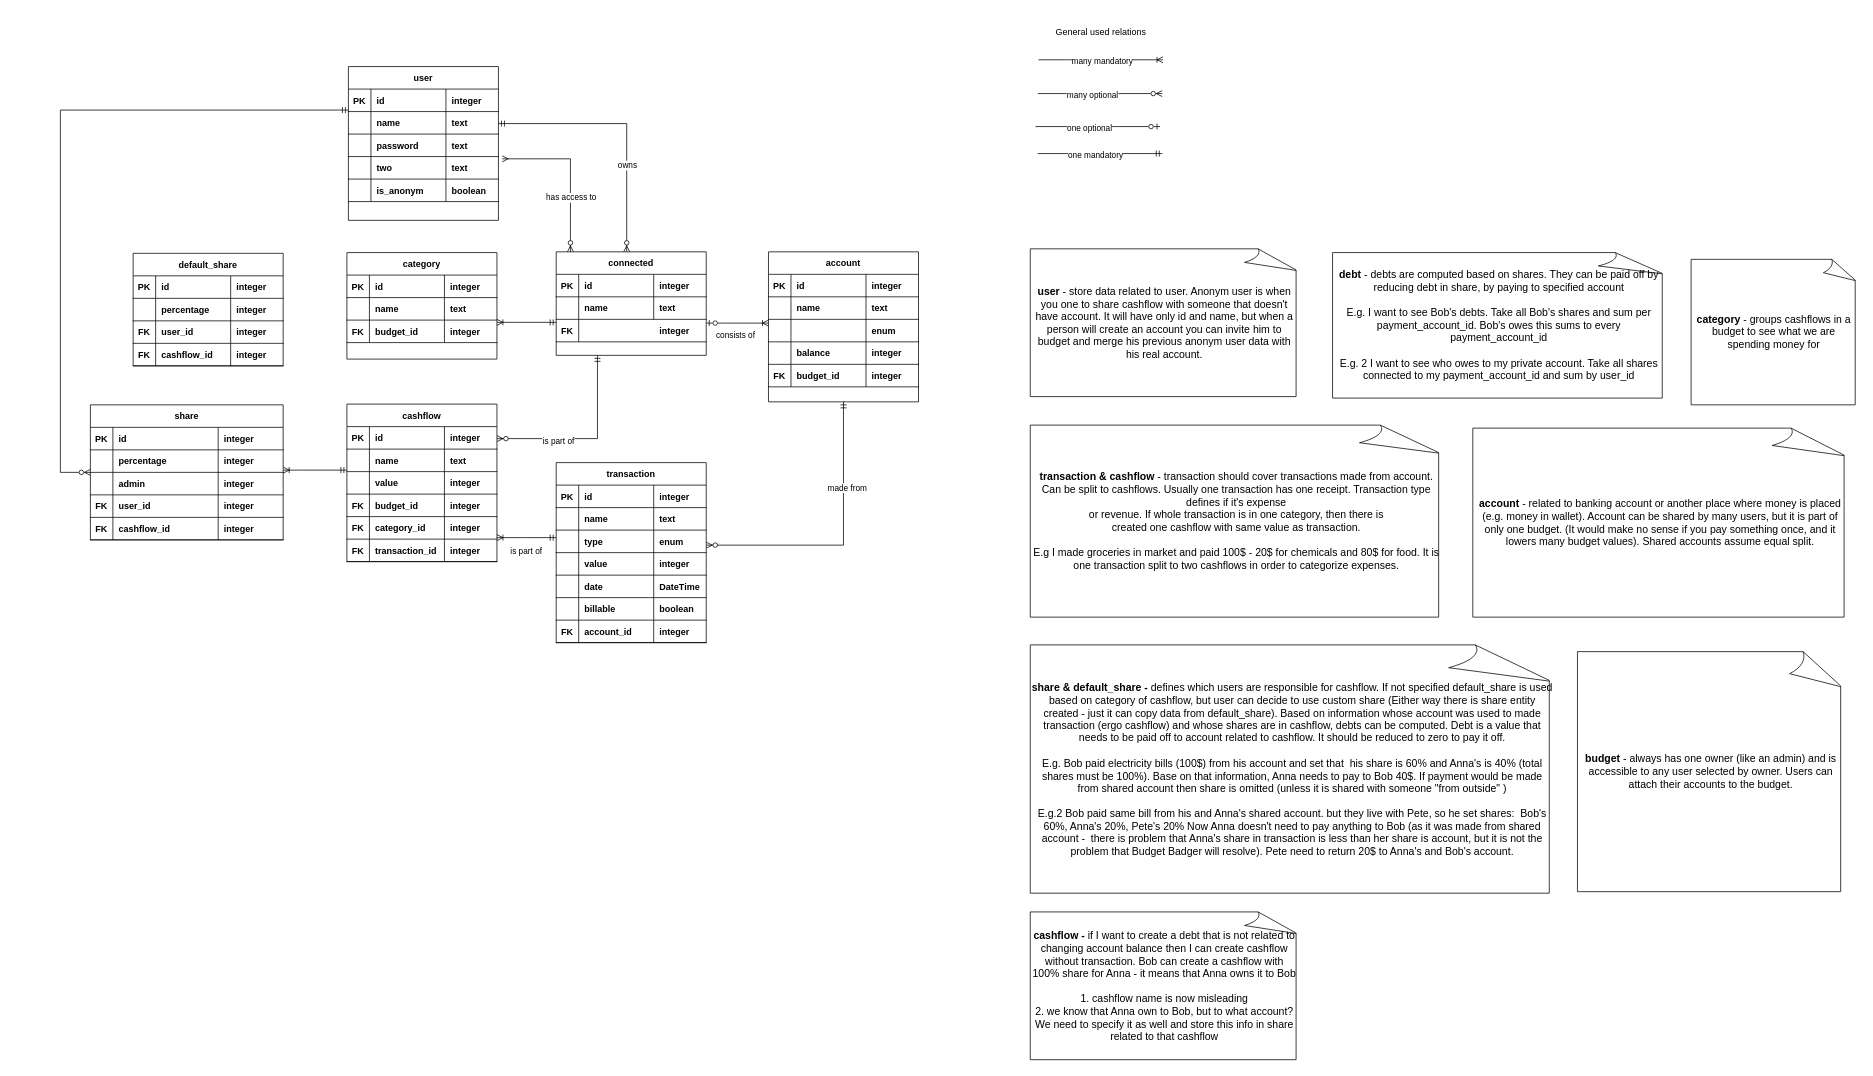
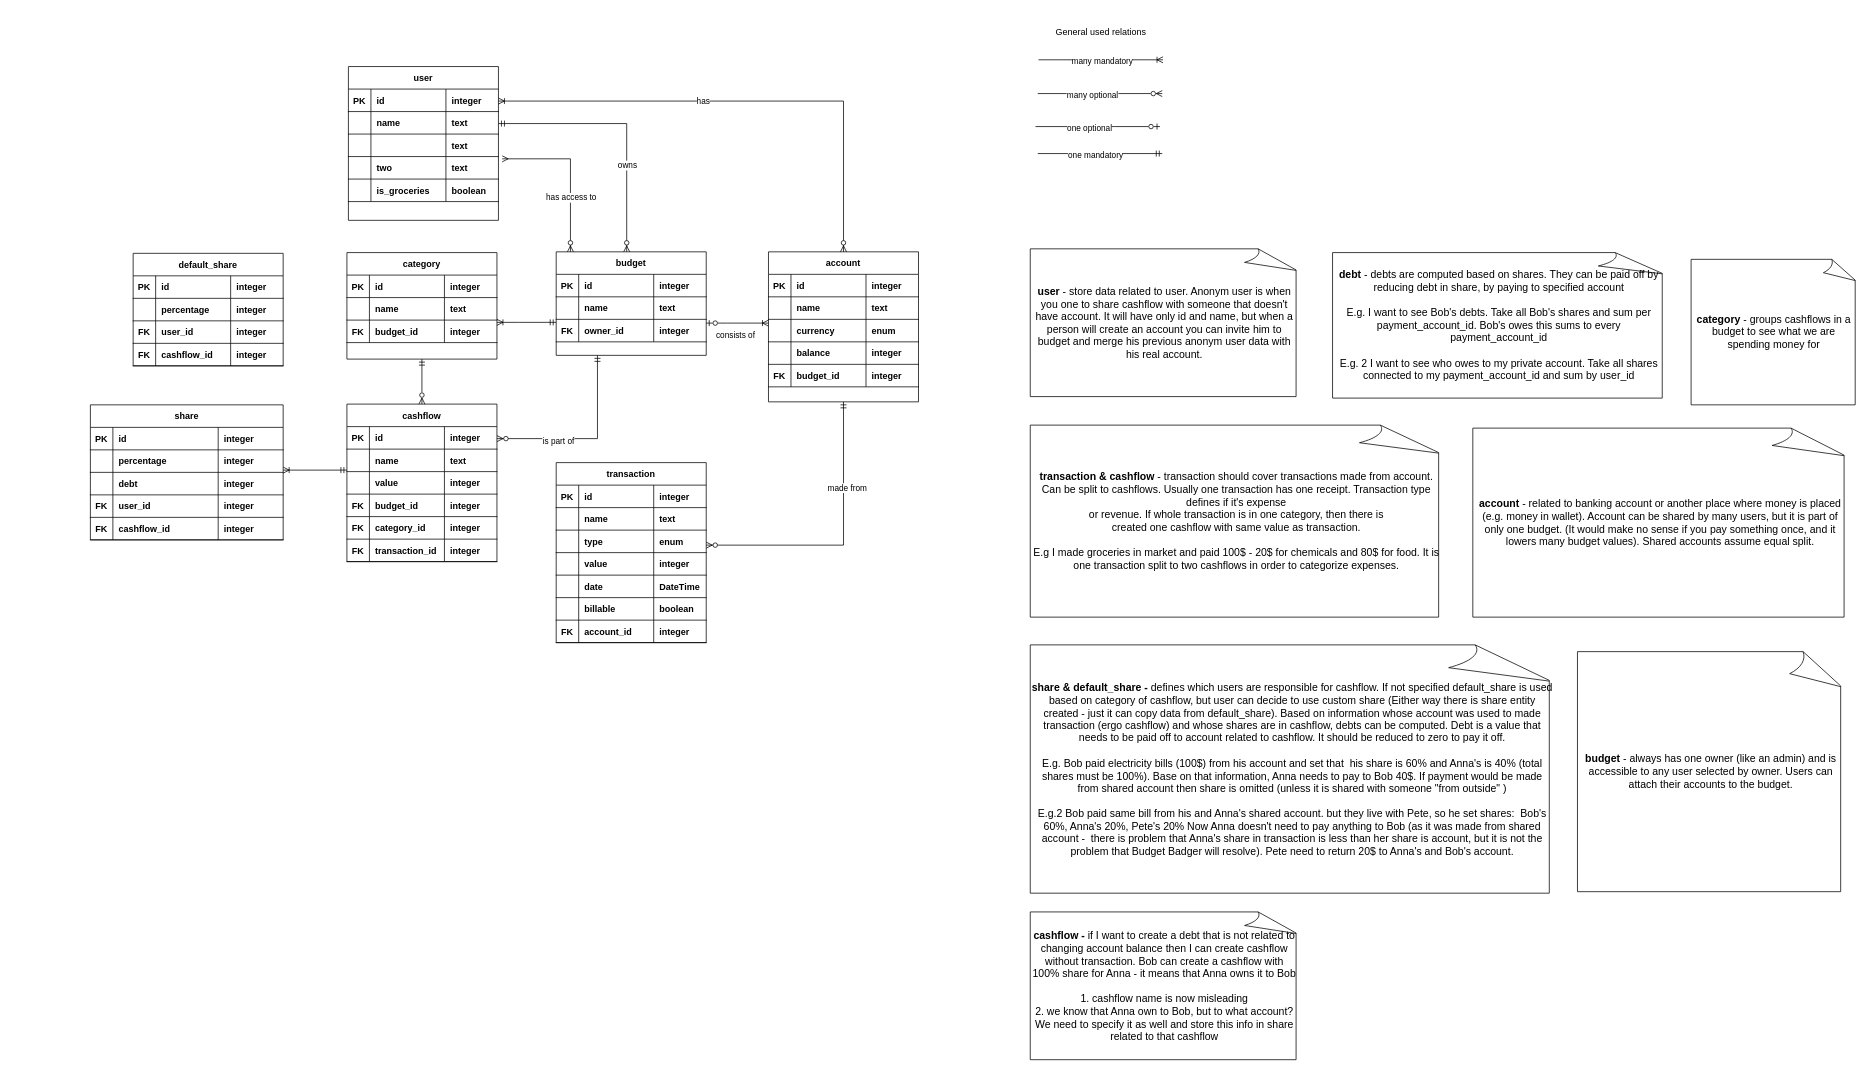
node "password": removed
edge "user" -- "share": removed
edge "user" -- "account": added, label "has"
node "is_anonym": label "is_anonym" -> "is_groceries"
node "connected": label "connected" -> "budget"
node "owner_id": added
node "currency": added
edge "category" -- "cashflow": added
node "admin": label "admin" -> "debt"
edge "cashflow" -- "transaction": removed, label "is part of"
